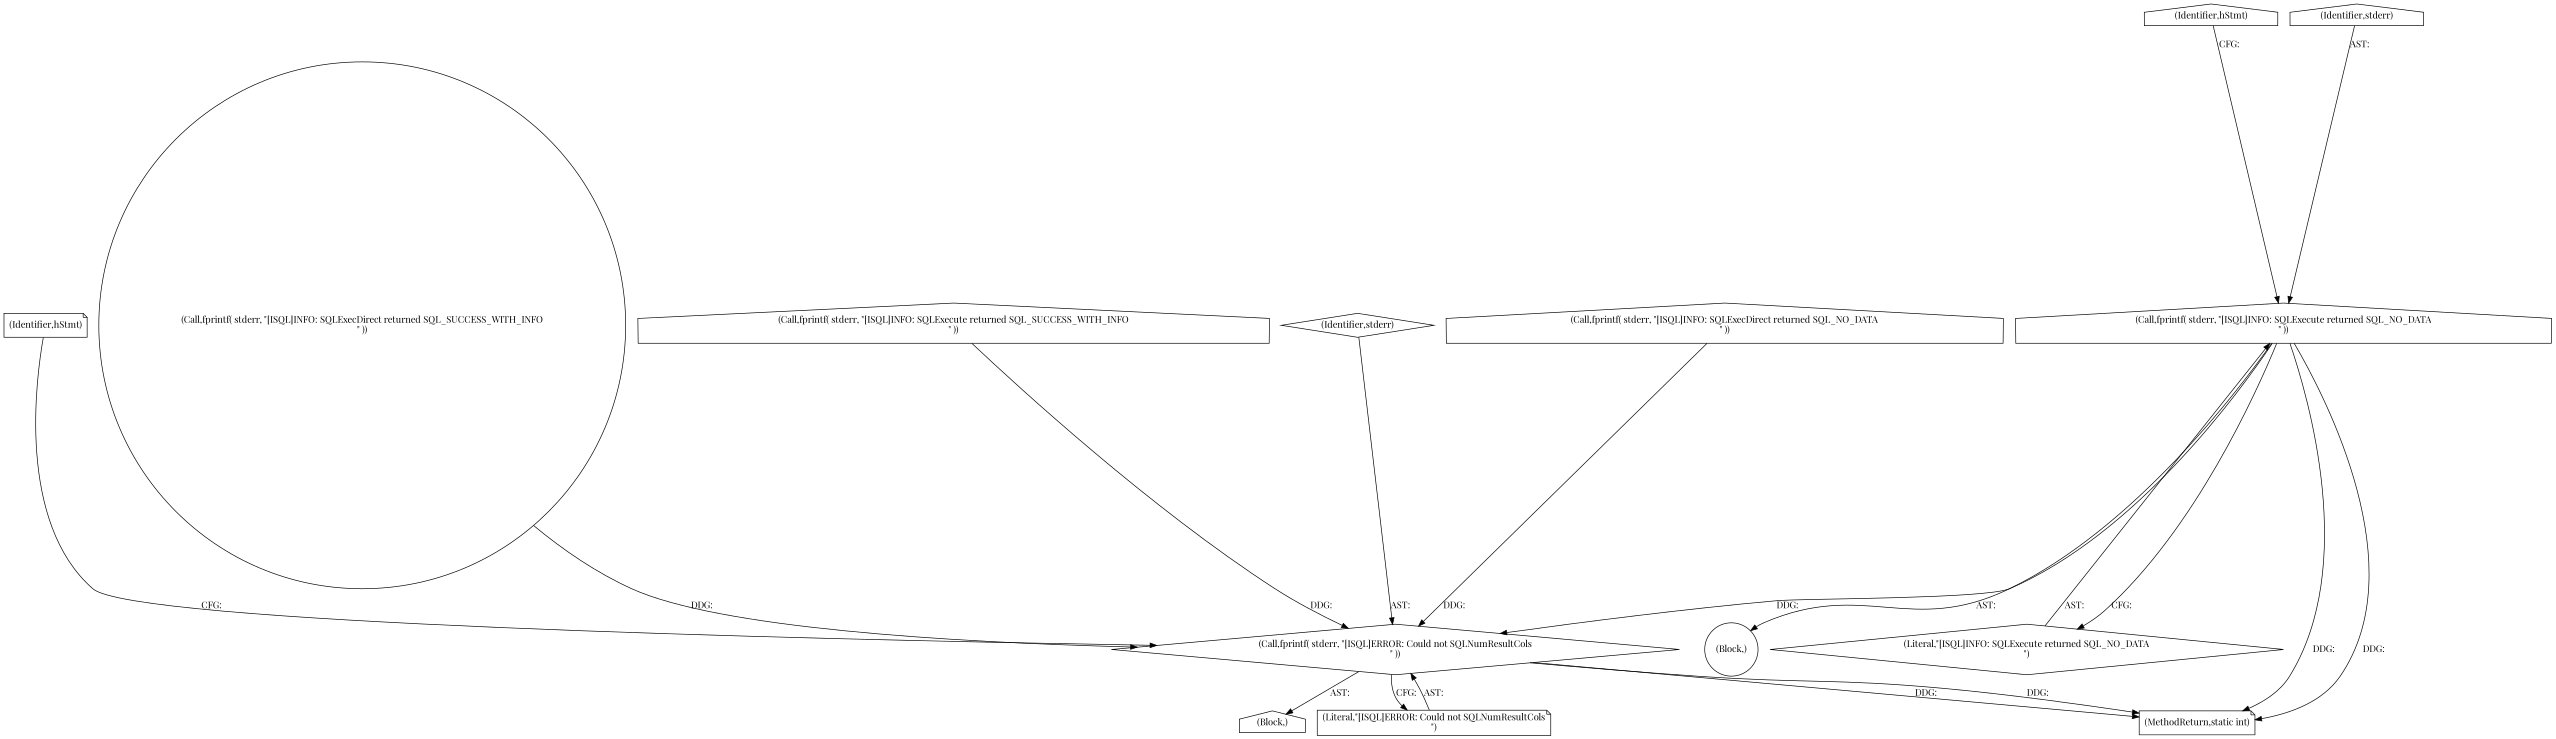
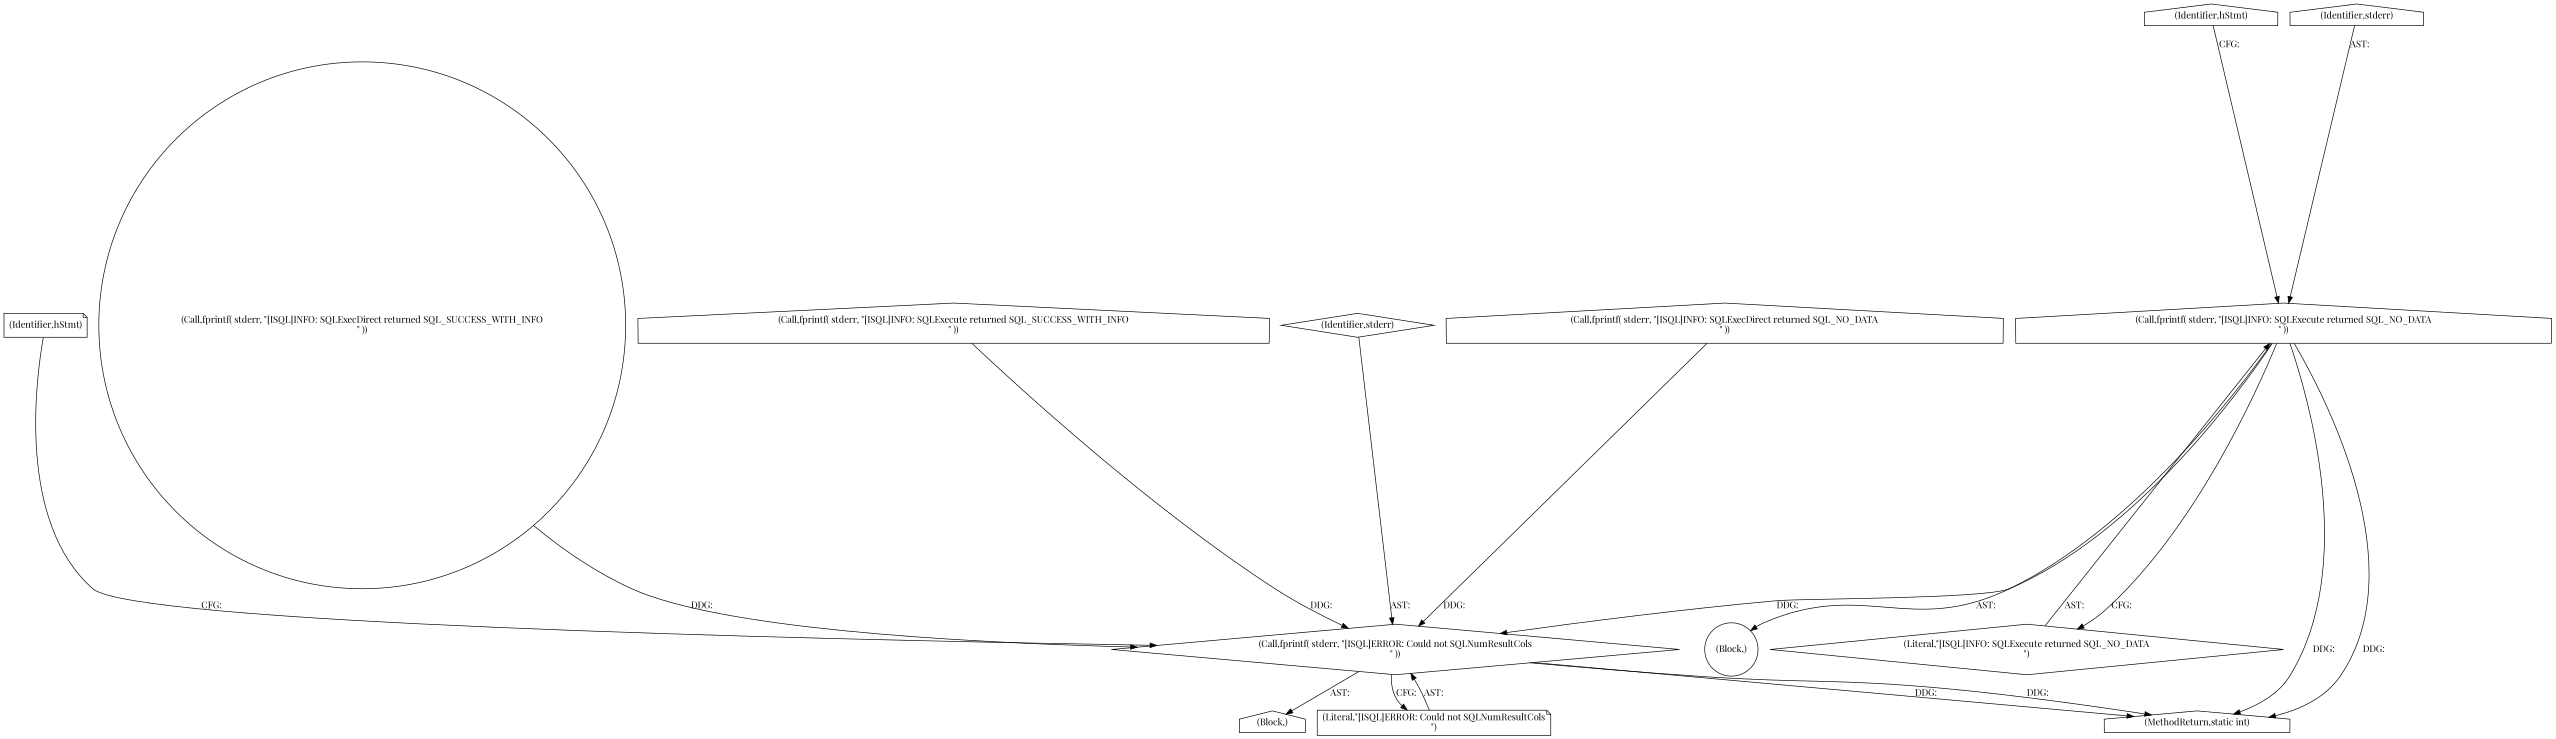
node "(MethodReturn,static int)": shape note -> house
